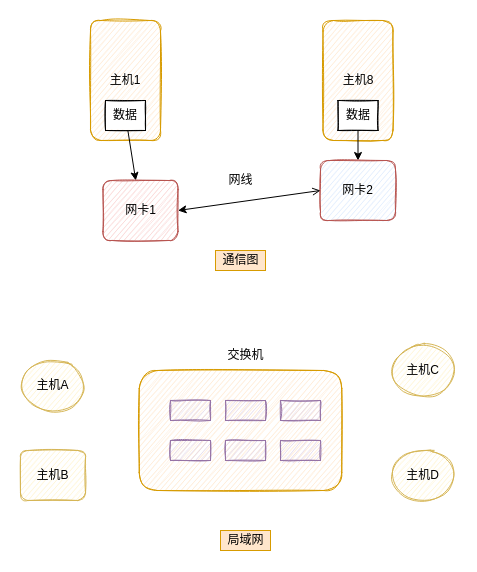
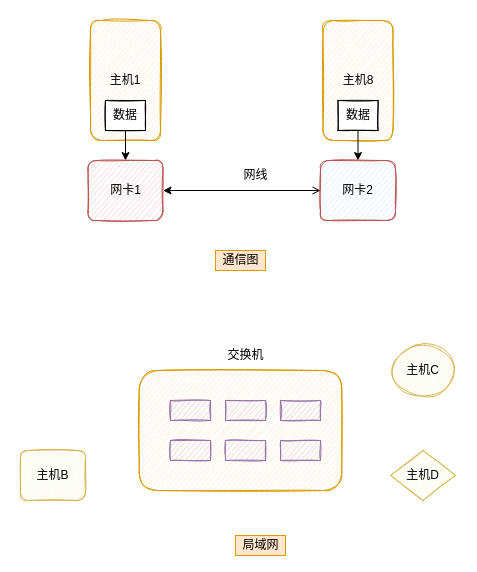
node "网线": moved (241, 181) -> (256, 176)
node "网卡1": moved (141, 211) -> (126, 191)
node "主机A": removed
node "主机D": shape ellipse -> diamond
node "局域网": moved (246, 541) -> (261, 546)
